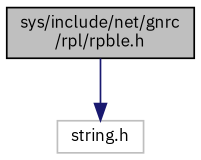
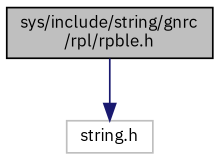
node "sys/include/net/gnrc /rpl/rpble.h": label "sys/include/net/gnrc /rpl/rpble.h" -> "sys/include/string/gnrc /rpl/rpble.h"
